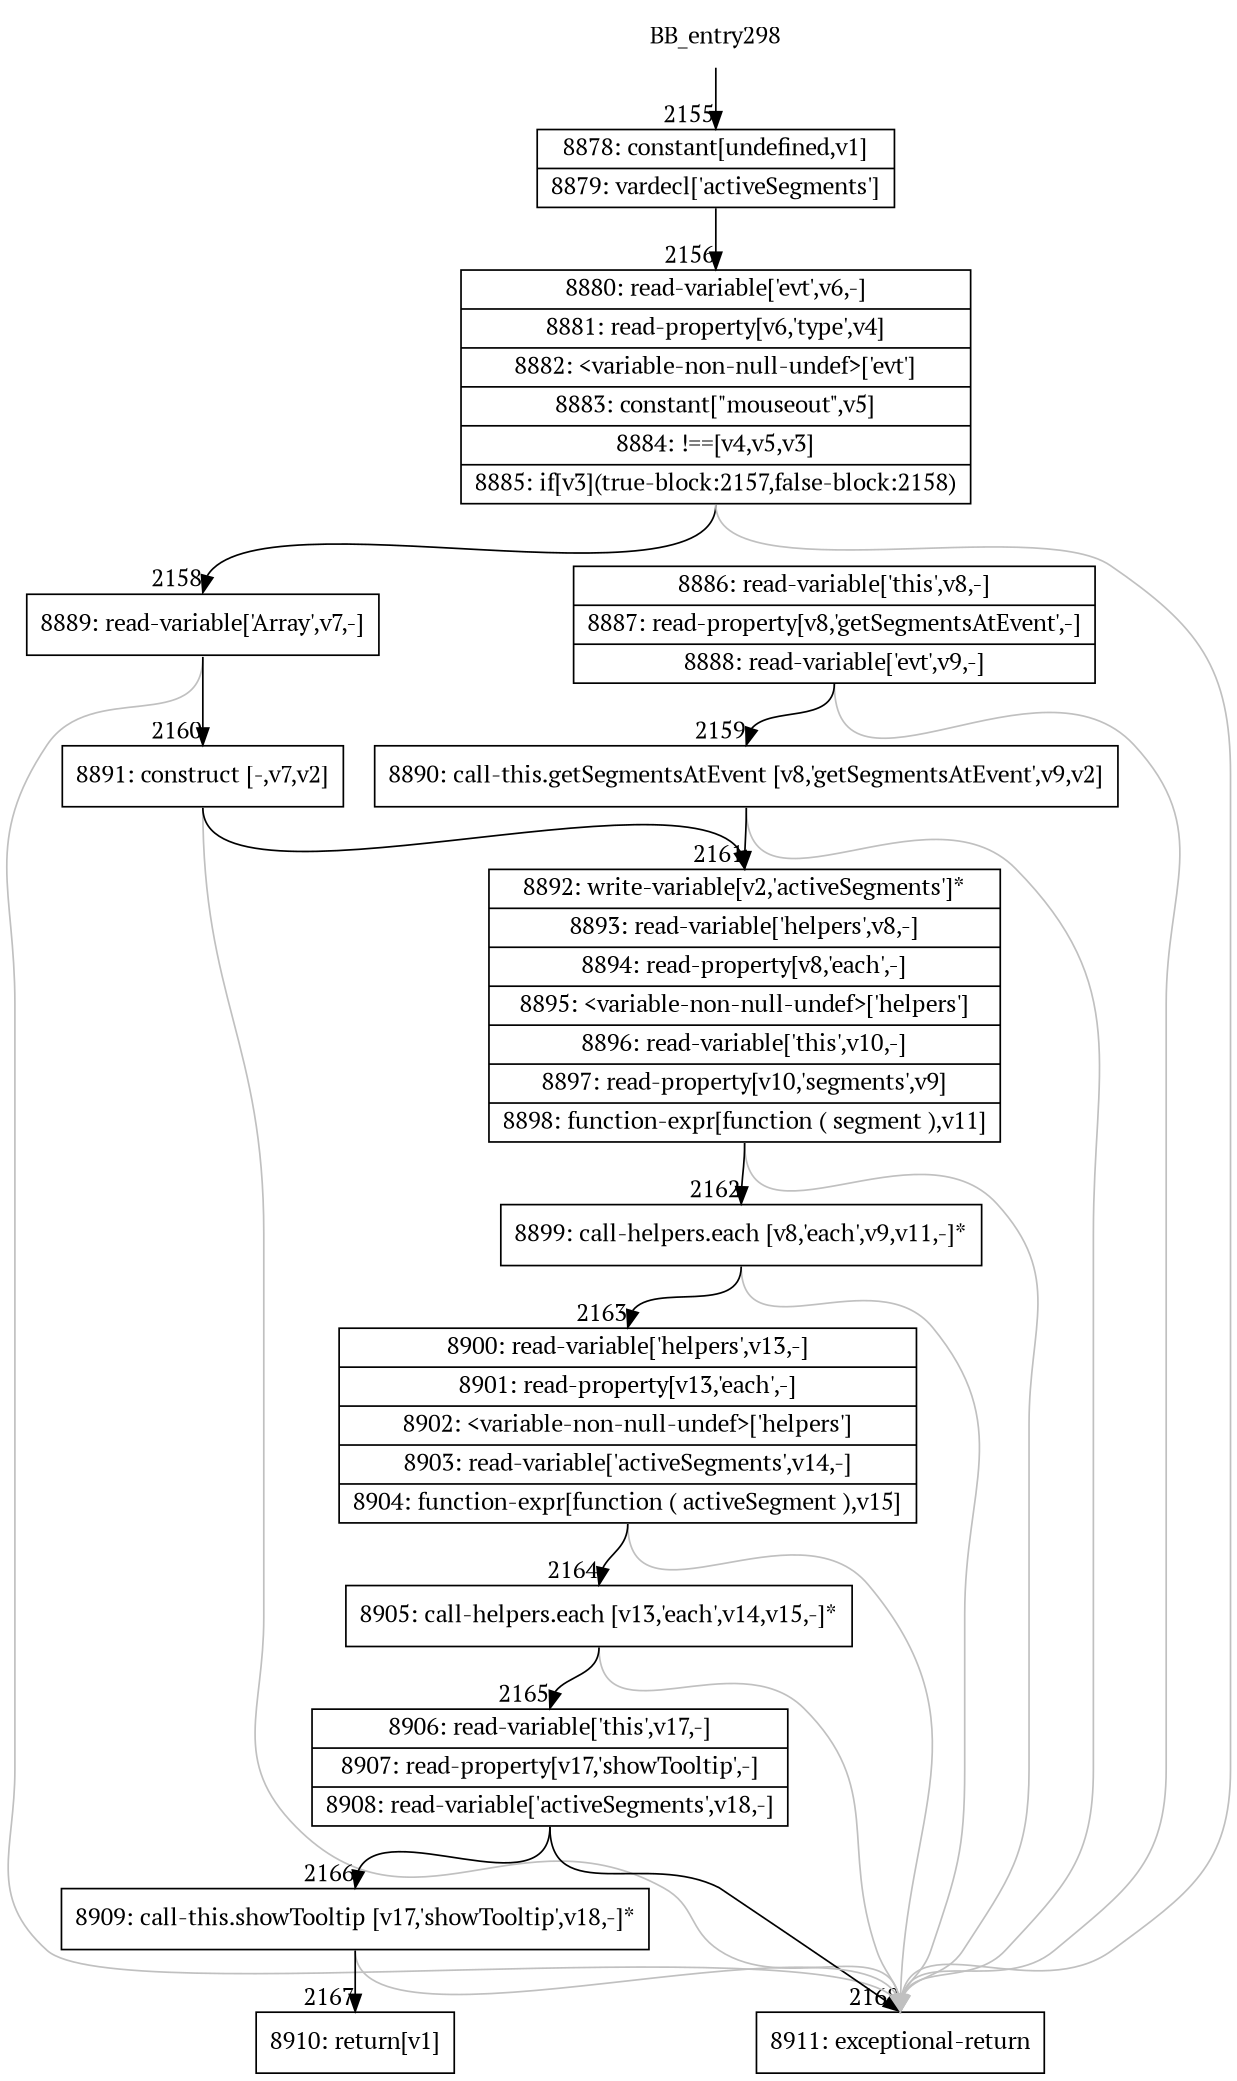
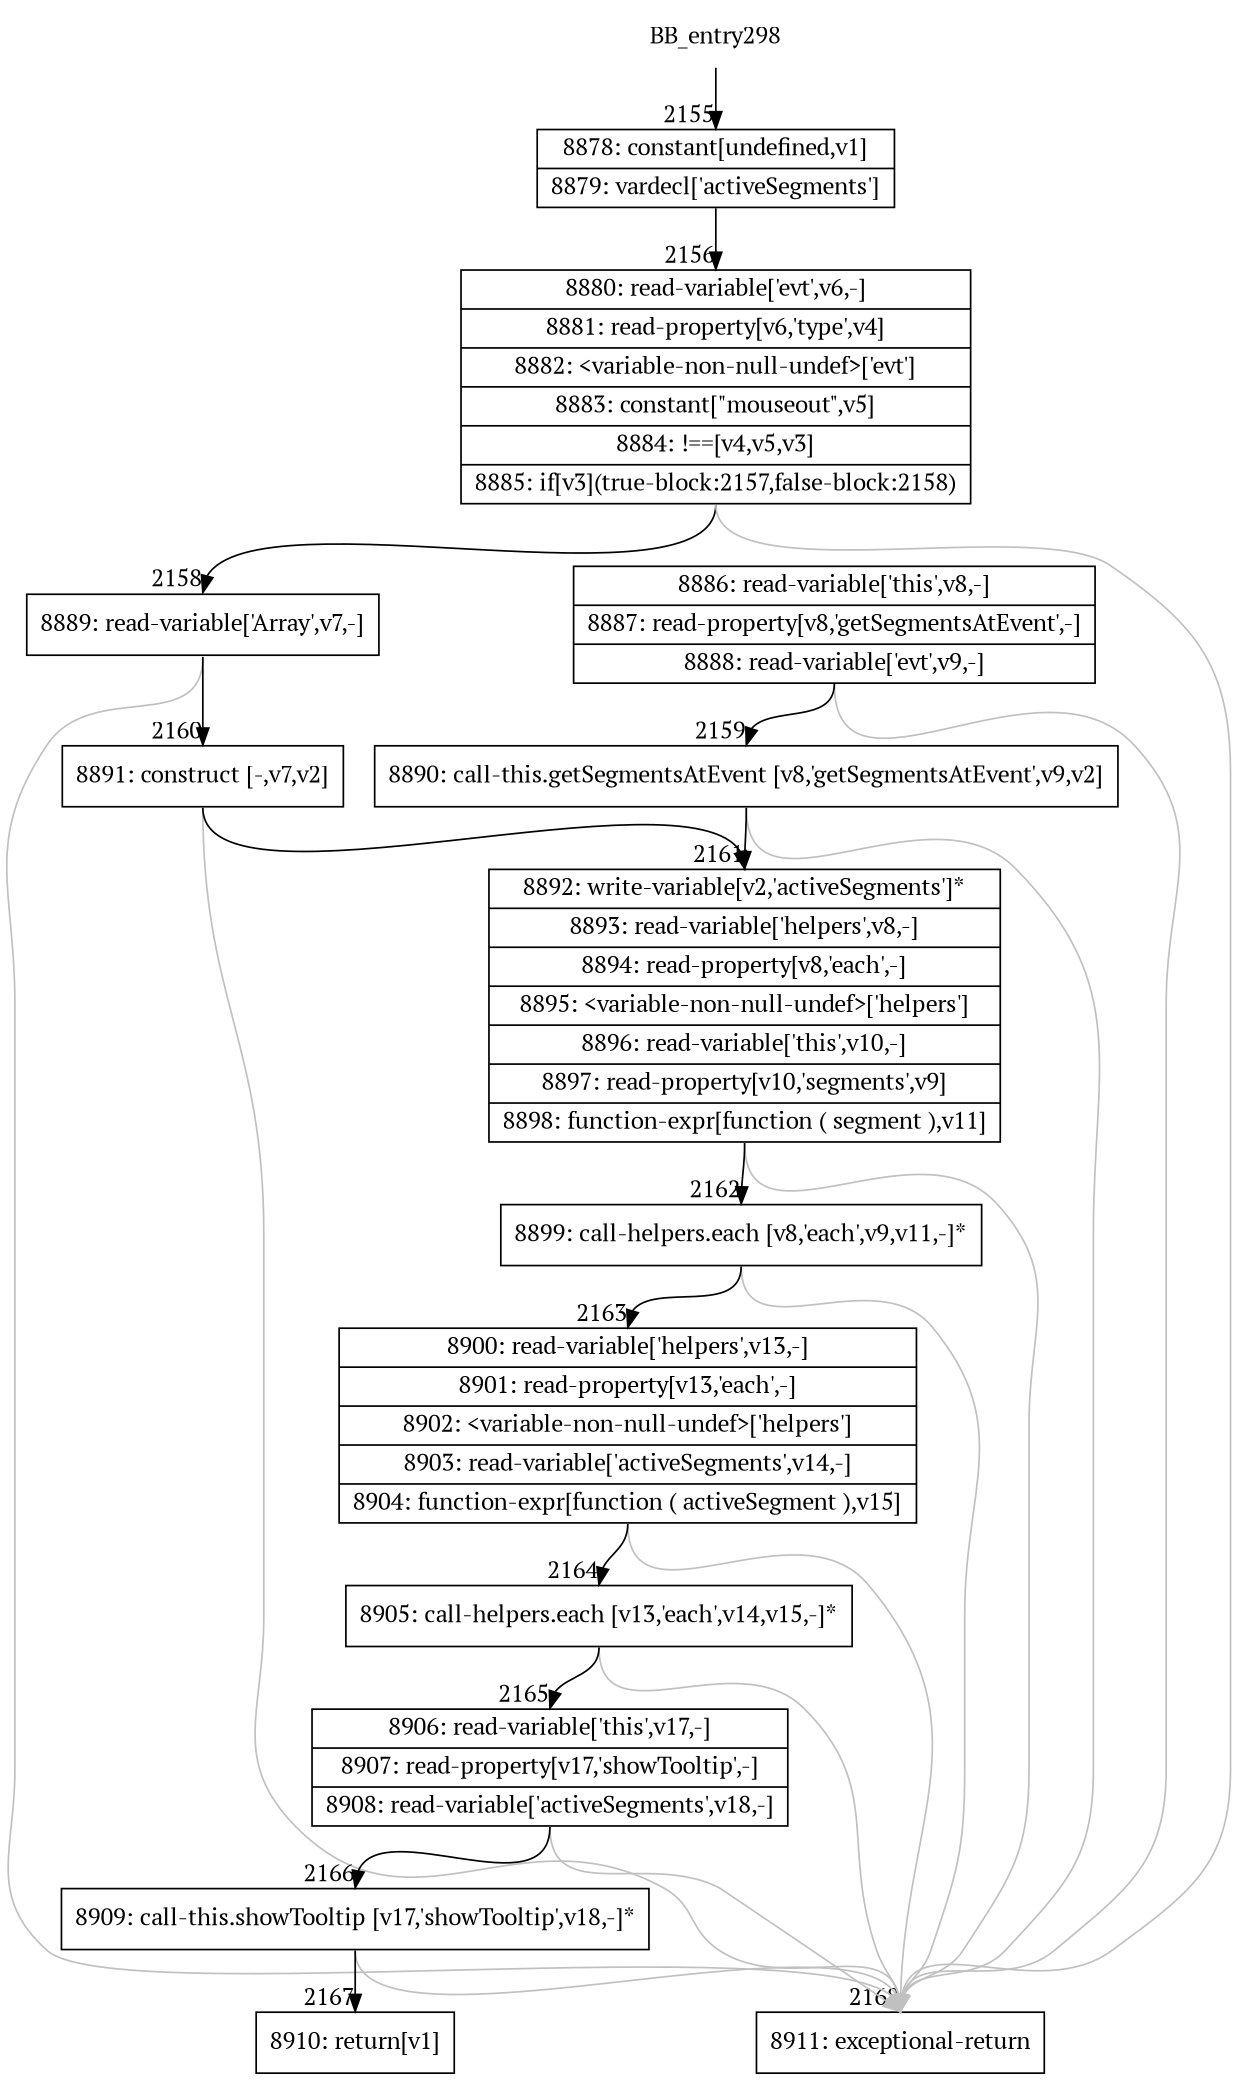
edge "8906: read-variable['this',v17,-]" -> "8911: exceptional-return": color black -> gray
